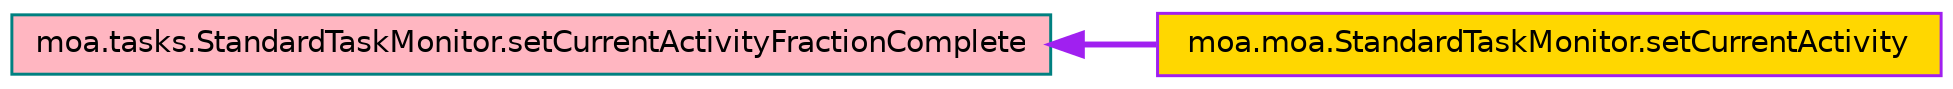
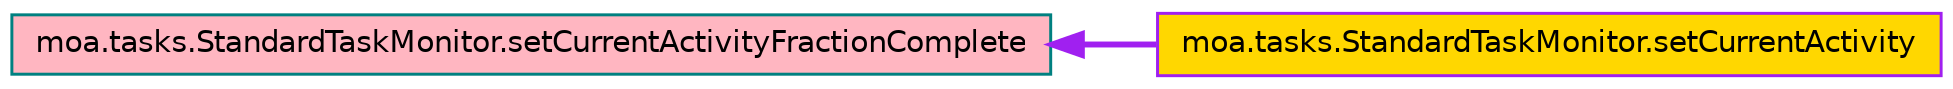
node "moa.moa.StandardTaskMonitor.setCurrentActivity": label "moa.moa.StandardTaskMonitor.setCurrentActivity" -> "moa.tasks.StandardTaskMonitor.setCurrentActivity"
